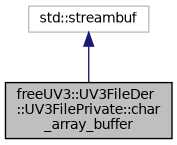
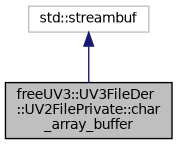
node "freeUV3::UV3FileDer ::UV3FilePrivate::char _array_buffer": label "freeUV3::UV3FileDer ::UV3FilePrivate::char _array_buffer" -> "freeUV3::UV3FileDer ::UV2FilePrivate::char _array_buffer"
